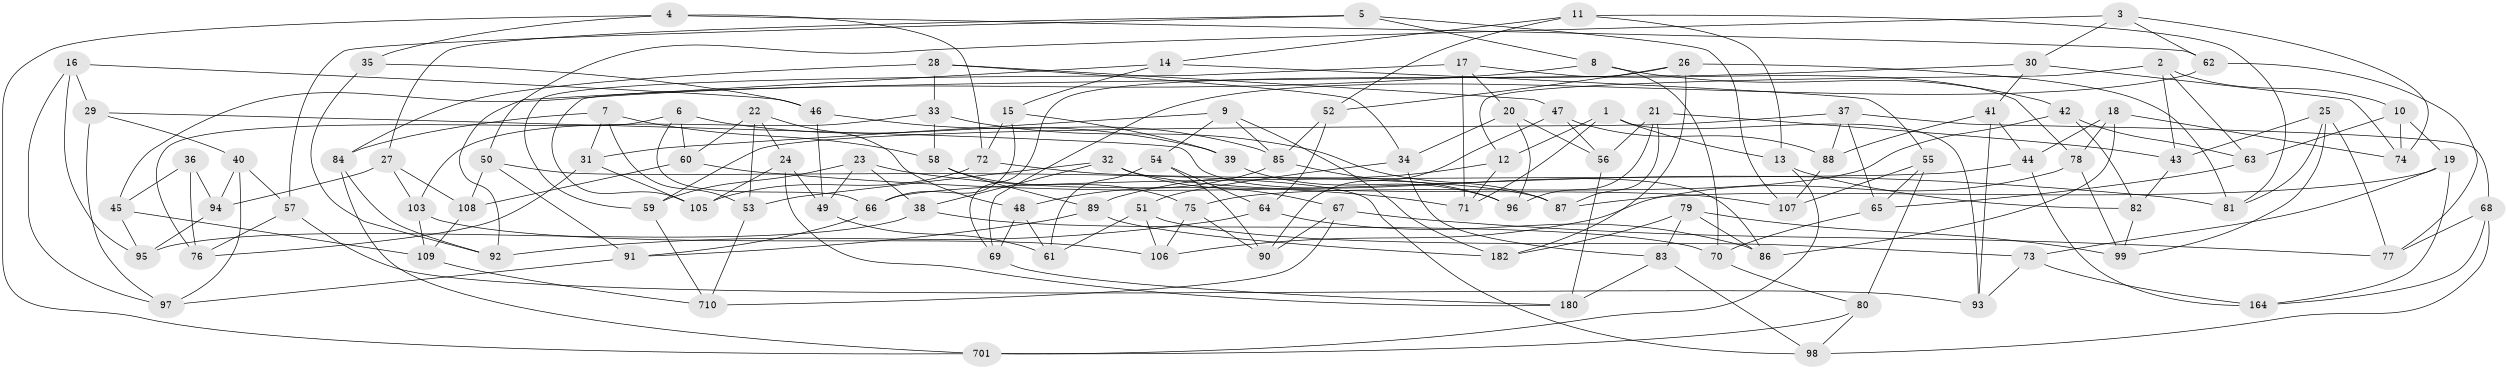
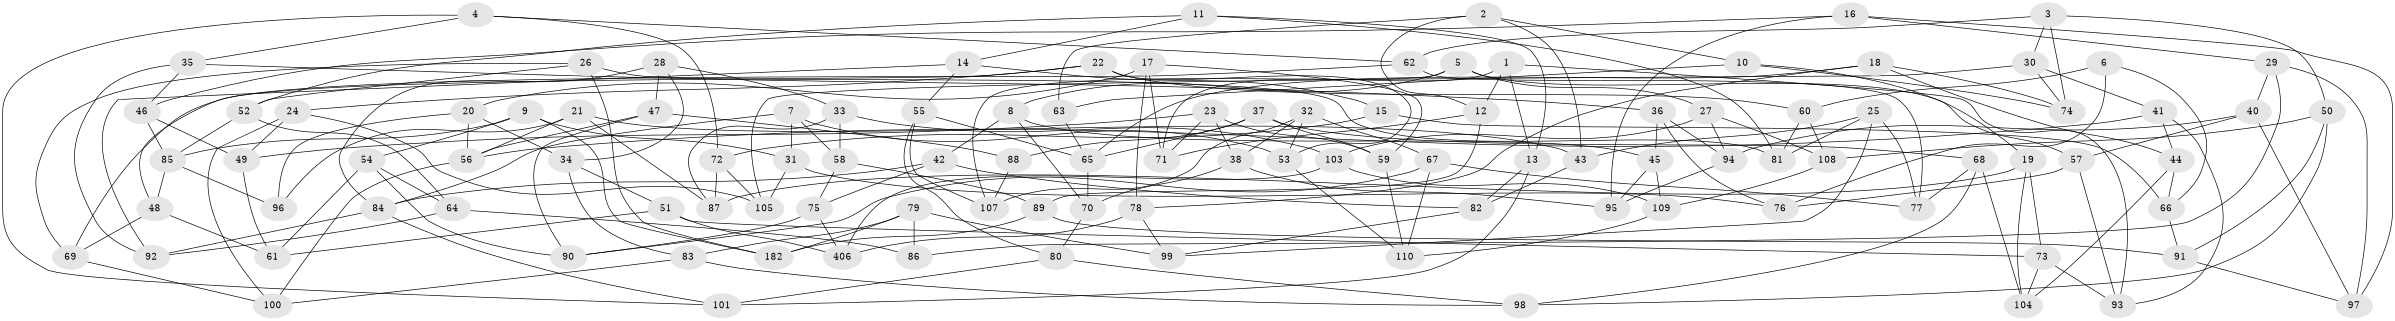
edge "35" -- "36": added
edge "41" -- "88": now "41" -- "56"
edge "42" -- "63": now "42" -- "84"
node "39": removed
edge "18" -- "86": now "18" -- "65"
node "106": label "106" -> "406"
node "710": label "710" -> "110"
node "180": label "180" -> "100"
node "164": label "164" -> "104"
node "701": label "701" -> "101"
